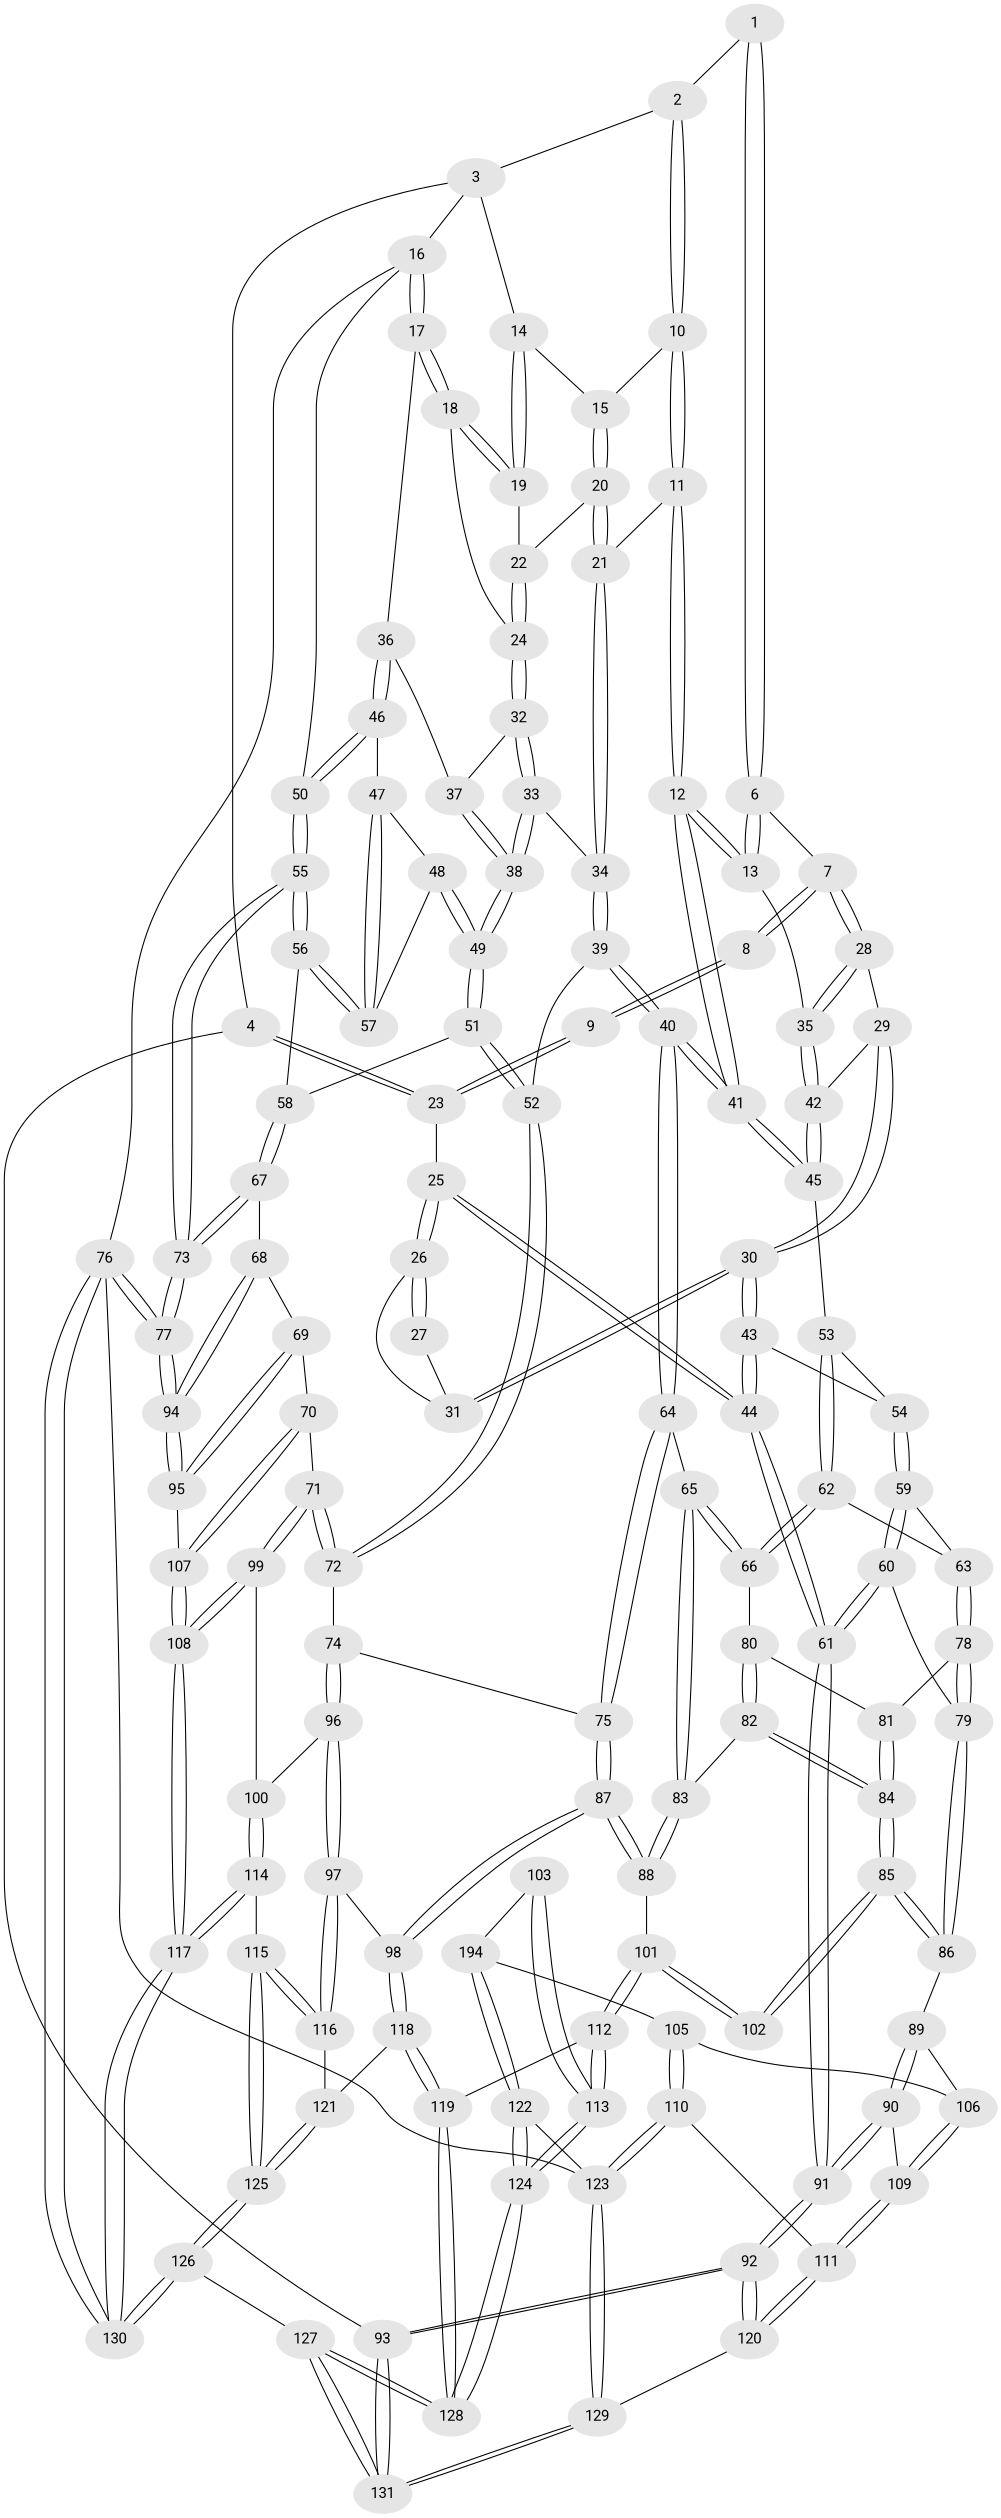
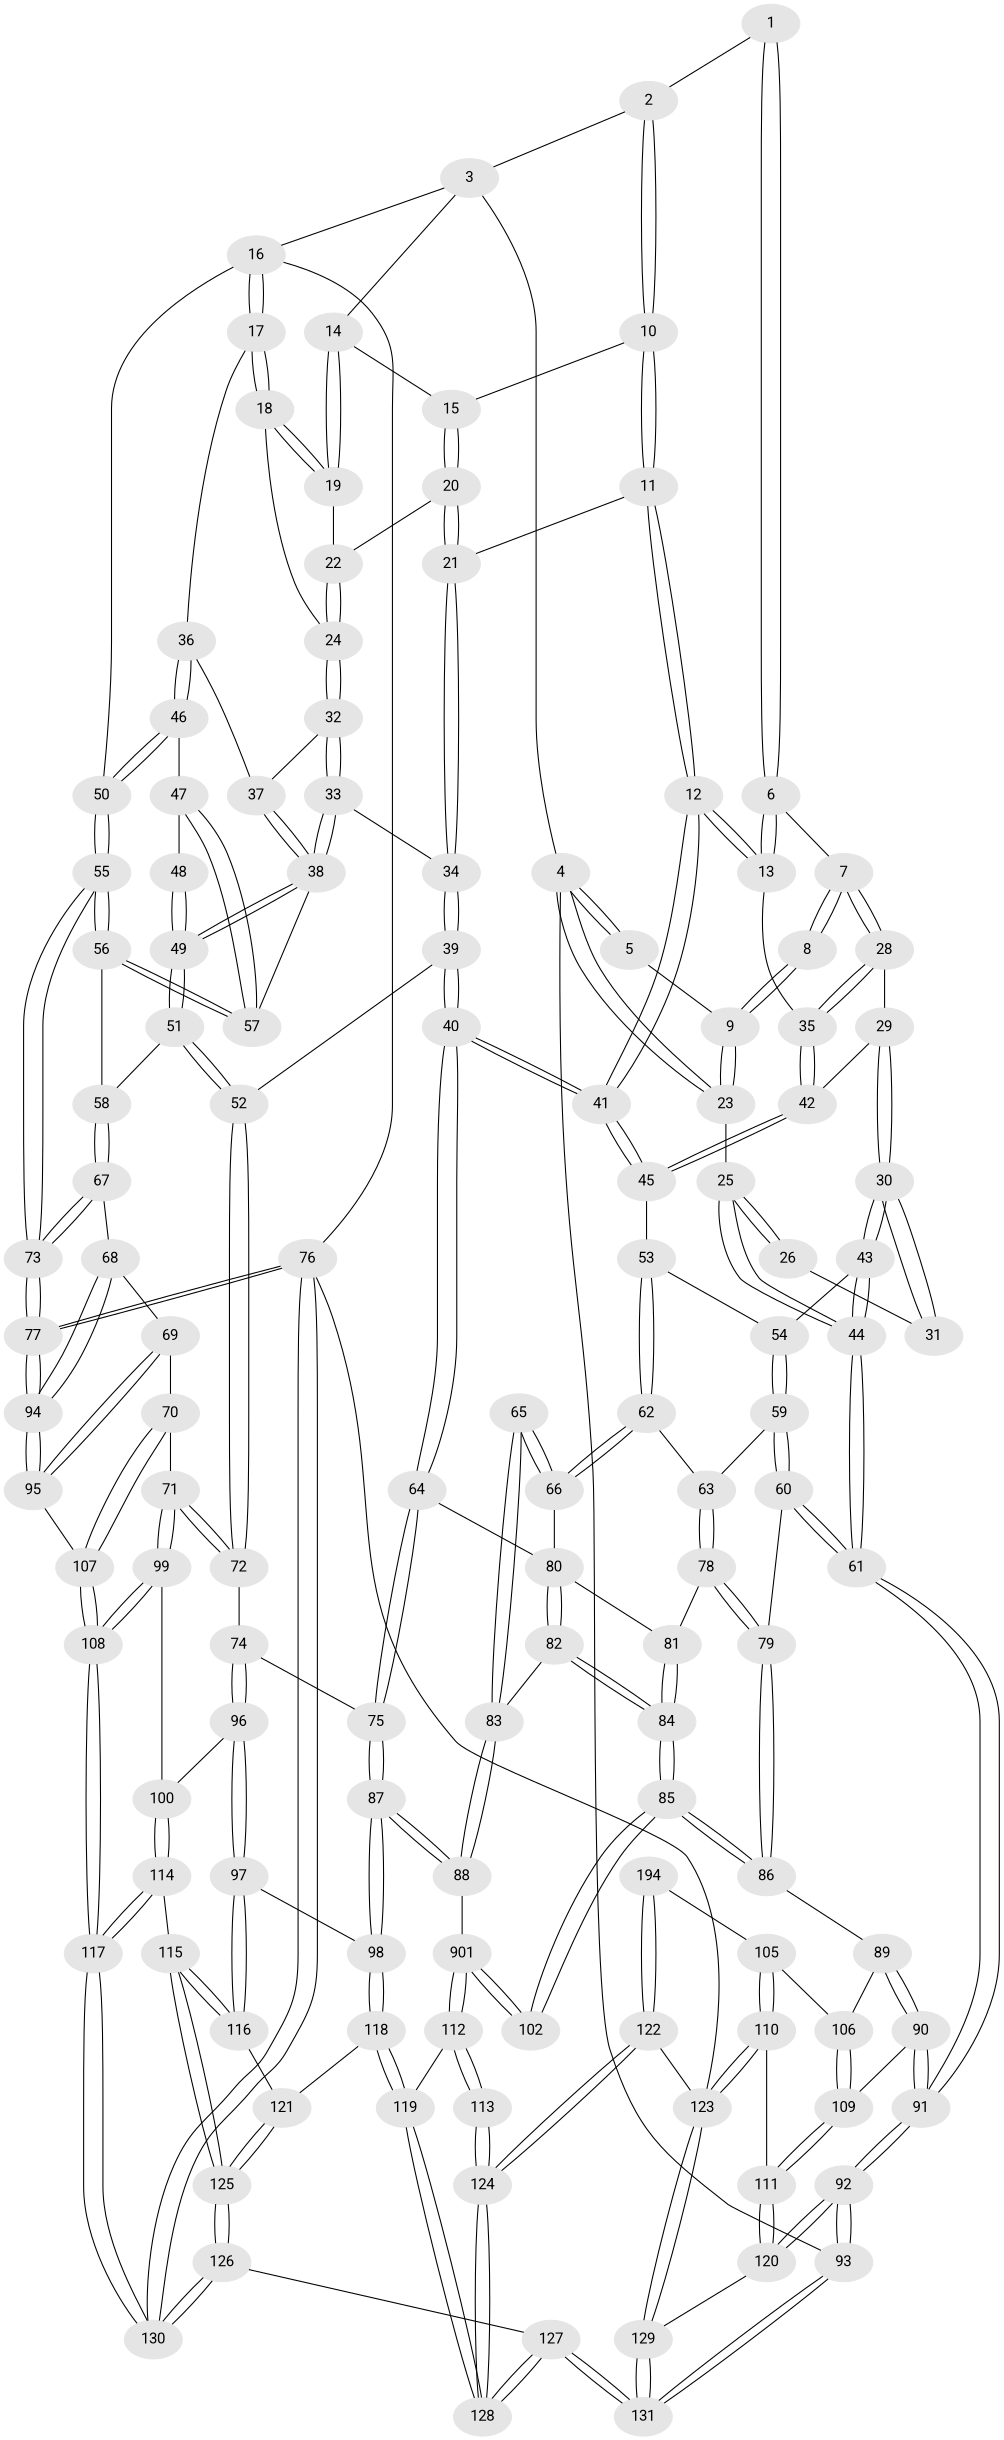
edge "48" -- "57": now "38" -- "57"
node "5": added
node "27": removed
edge "64" -- "65": now "64" -- "80"
node "103": removed
node "101": label "101" -> "901"
